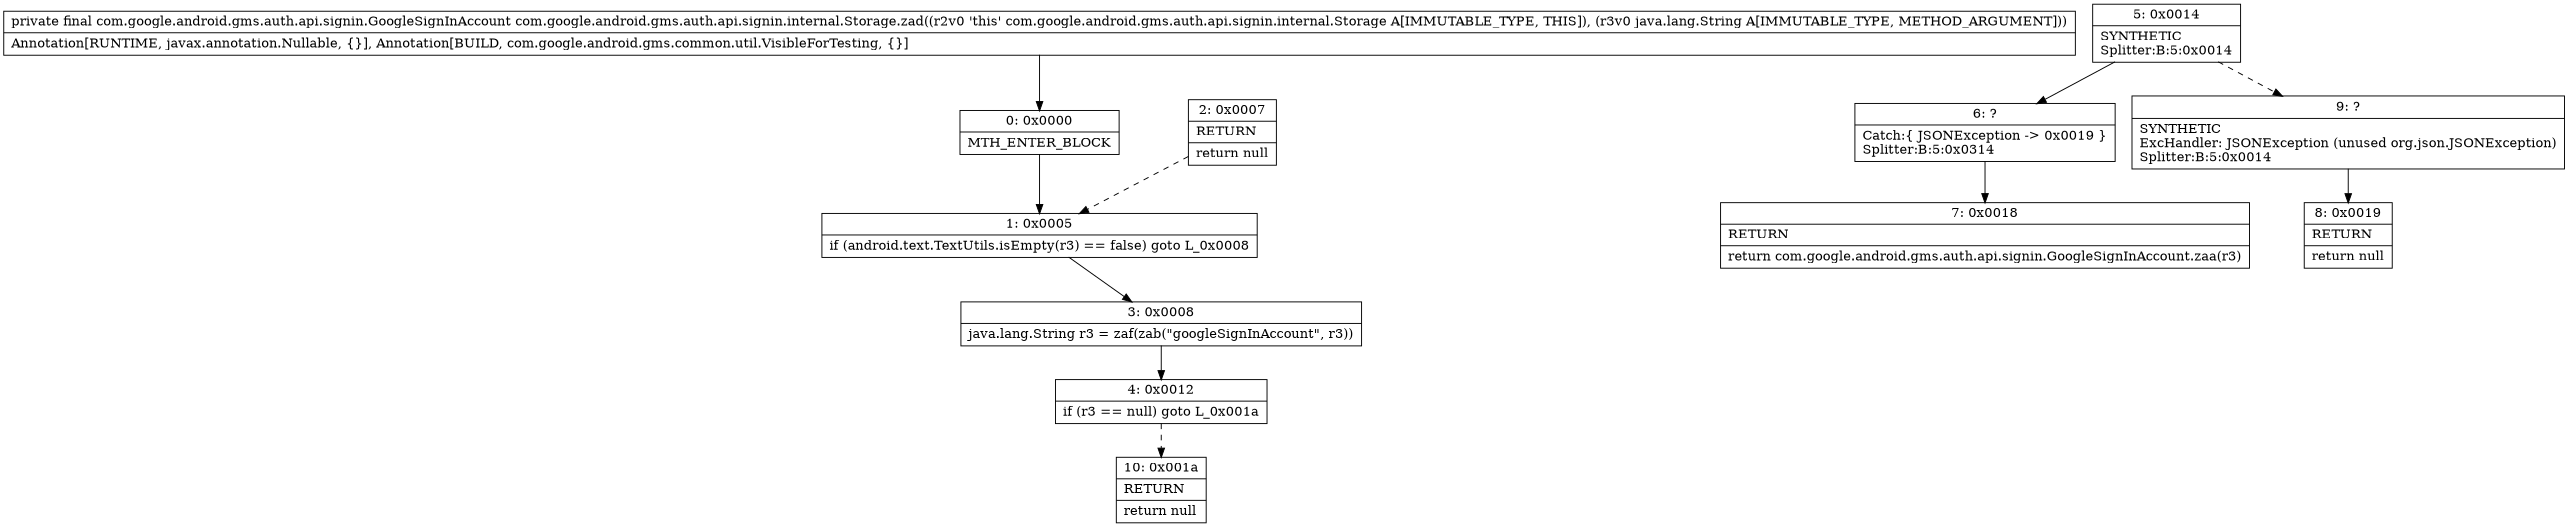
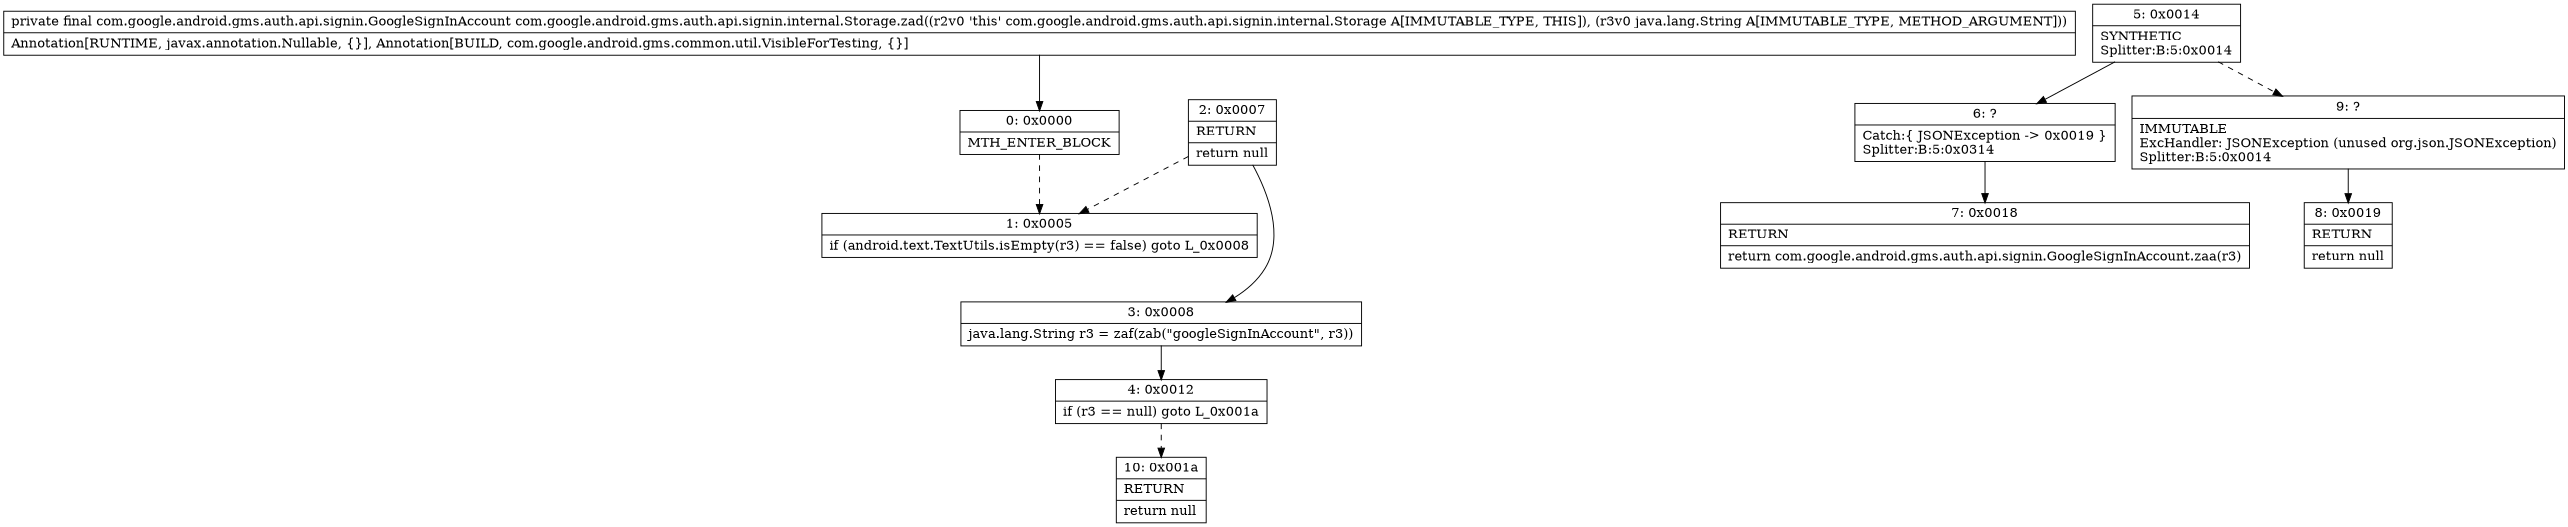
node "9: ?": text "SYNTHETIC" -> "IMMUTABLE"
edge "0: 0x0000" -> "1: 0x0005": style solid -> dashed
edge "1: 0x0005" -> "3: 0x0008": now "2: 0x0007" -> "3: 0x0008"
